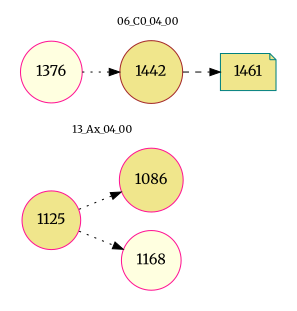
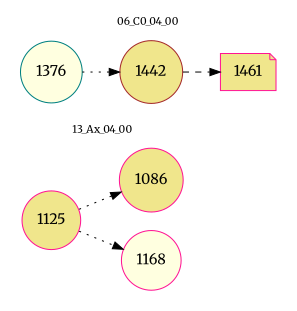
node "1376": color deeppink -> teal
node "1461": color teal -> deeppink
